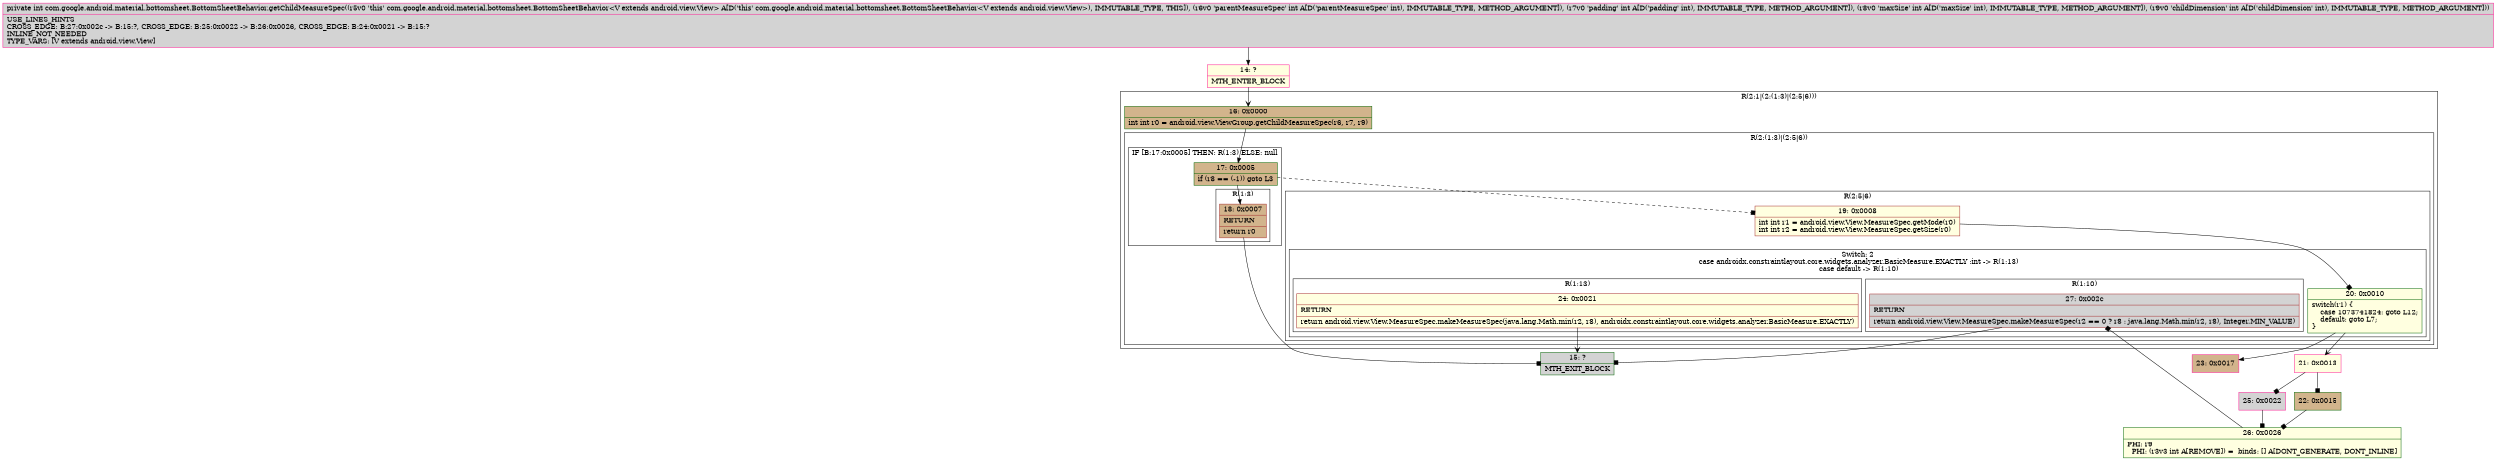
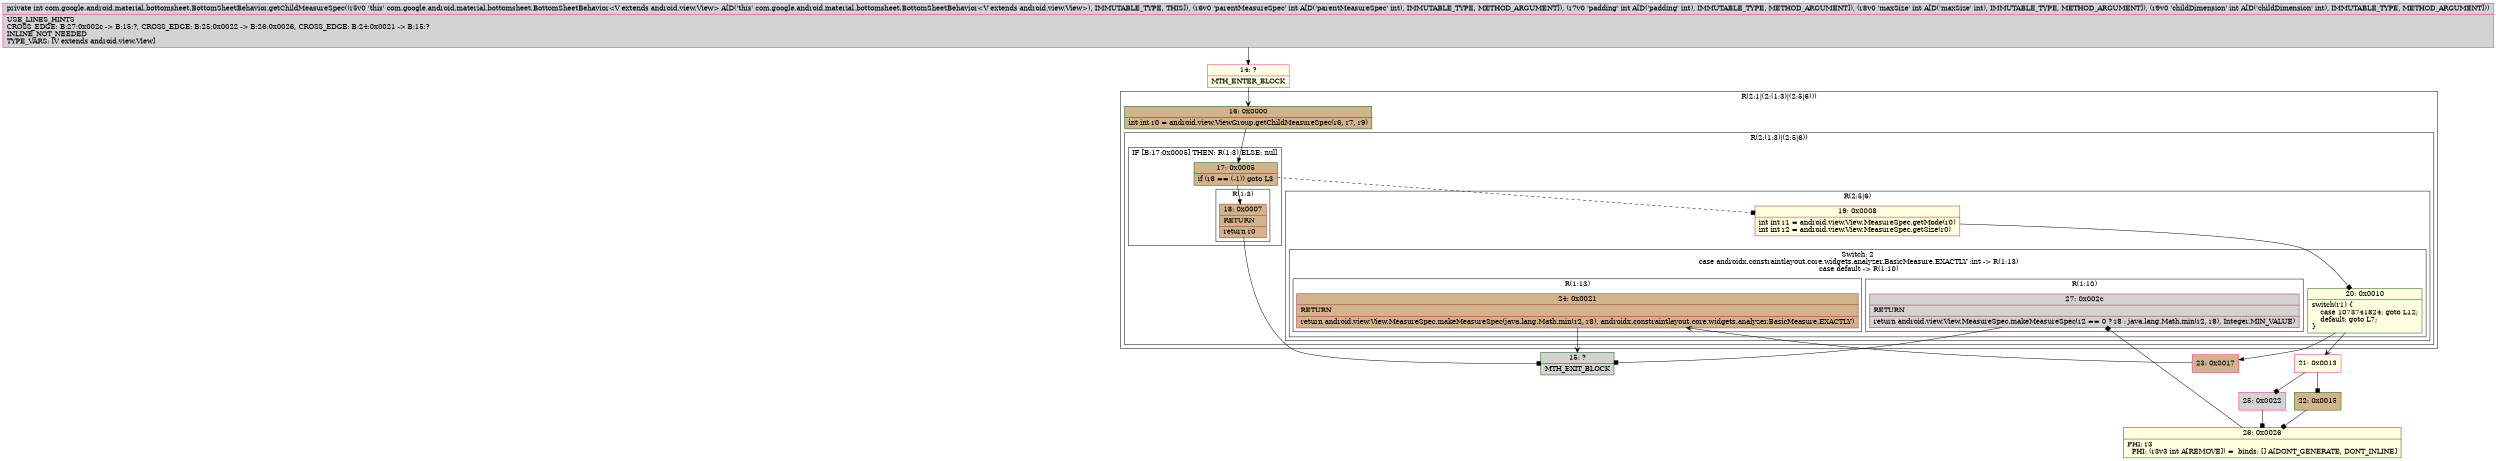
node "24: 0x0021": fillcolor lightyellow -> tan
edge "23: 0x0017" -> "24: 0x0021": added
node "26: 0x0026": text "PHI: r9" -> "PHI: r3"
